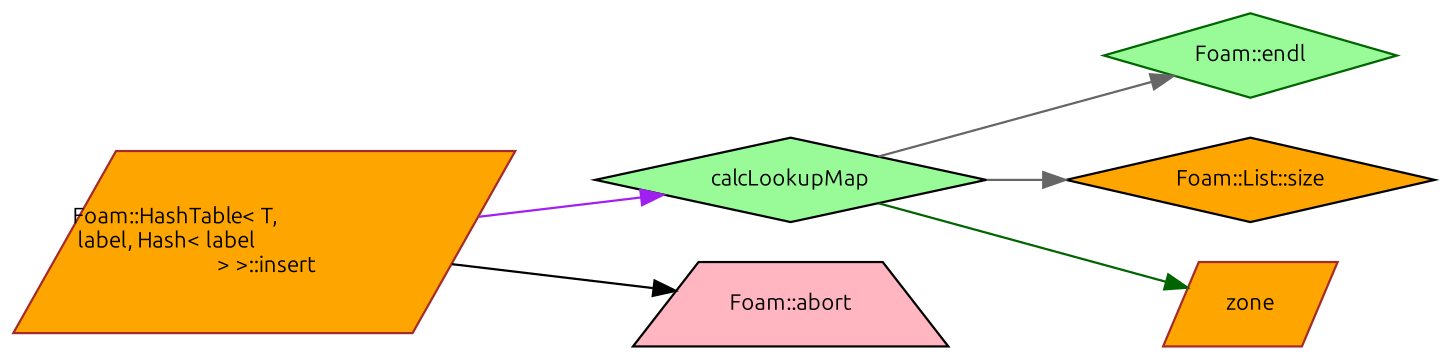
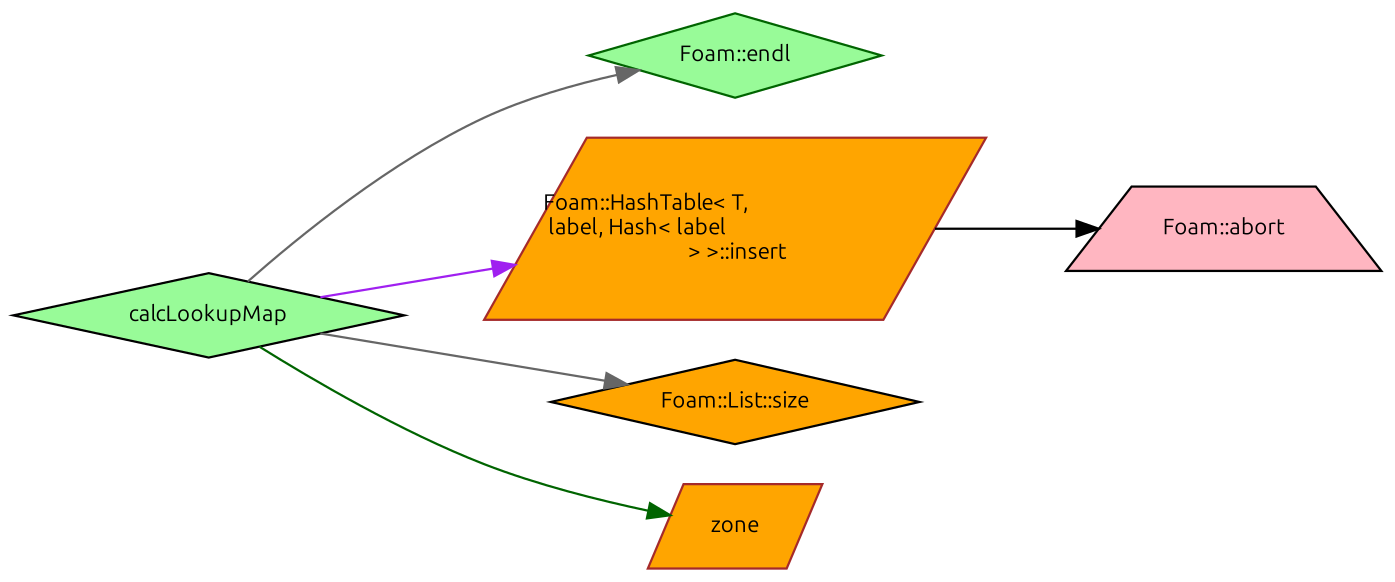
edge "Foam::HashTable< T, label, Hash< label > >::insert" -> "calcLookupMap": reversed
